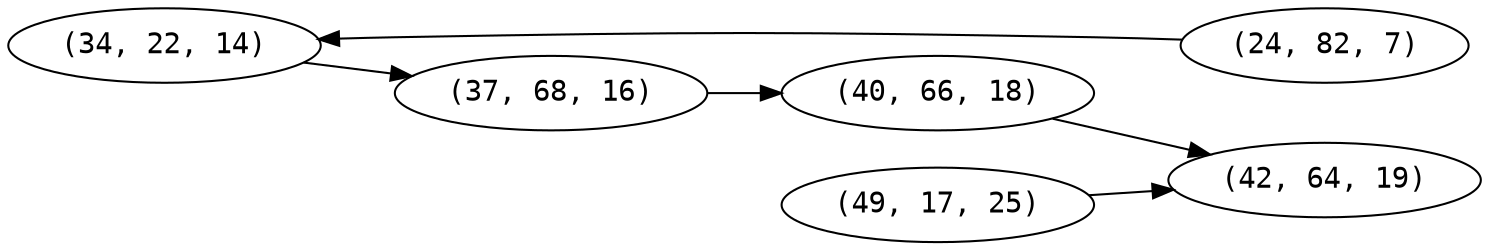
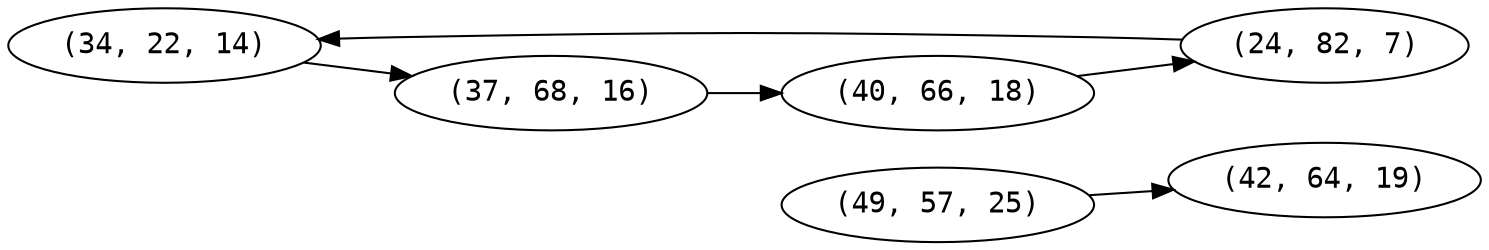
edge "(40, 66, 18)" -> "(42, 64, 19)": now "(40, 66, 18)" -> "(24, 82, 7)"
node "(49, 17, 25)": label "(49, 17, 25)" -> "(49, 57, 25)"
